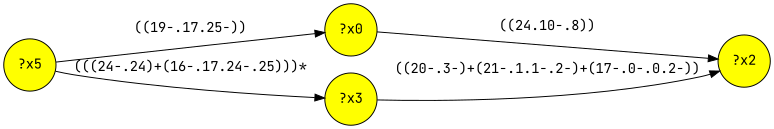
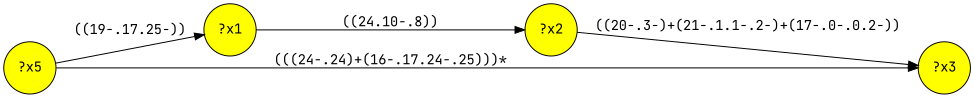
node "?x0": label "?x0" -> "?x1"
edge "?x3" -> "?x2": reversed
